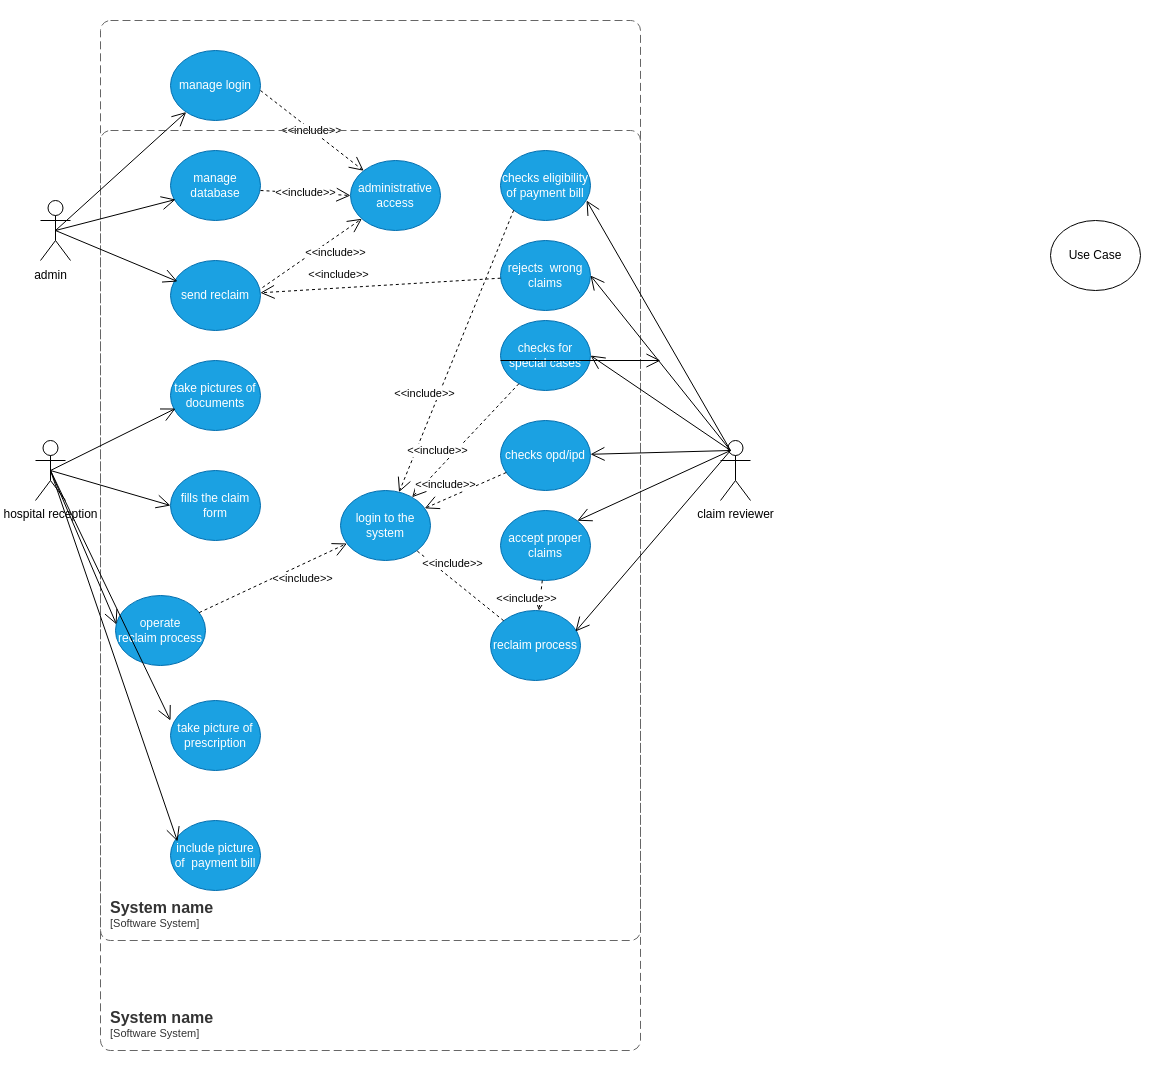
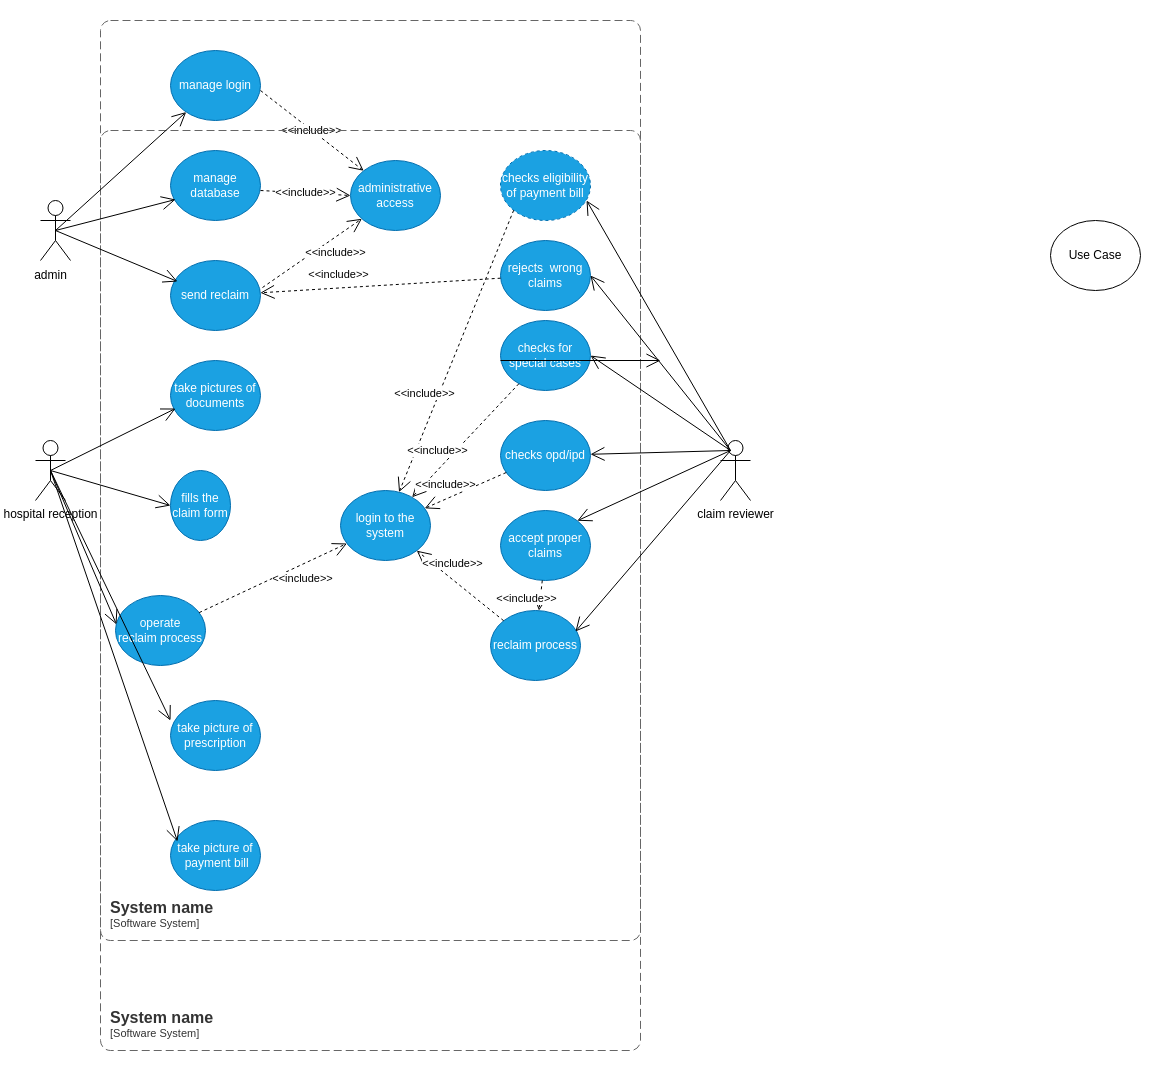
node "checks eligibility of payment bill": style solid -> dashed
node "fills the claim form": size 90x70 -> 60x70
edge "login to the system" -- "reclaim process": arrowhead none -> open
node "include picture of payment bill": label "include picture of payment bill" -> "take picture of payment bill"
